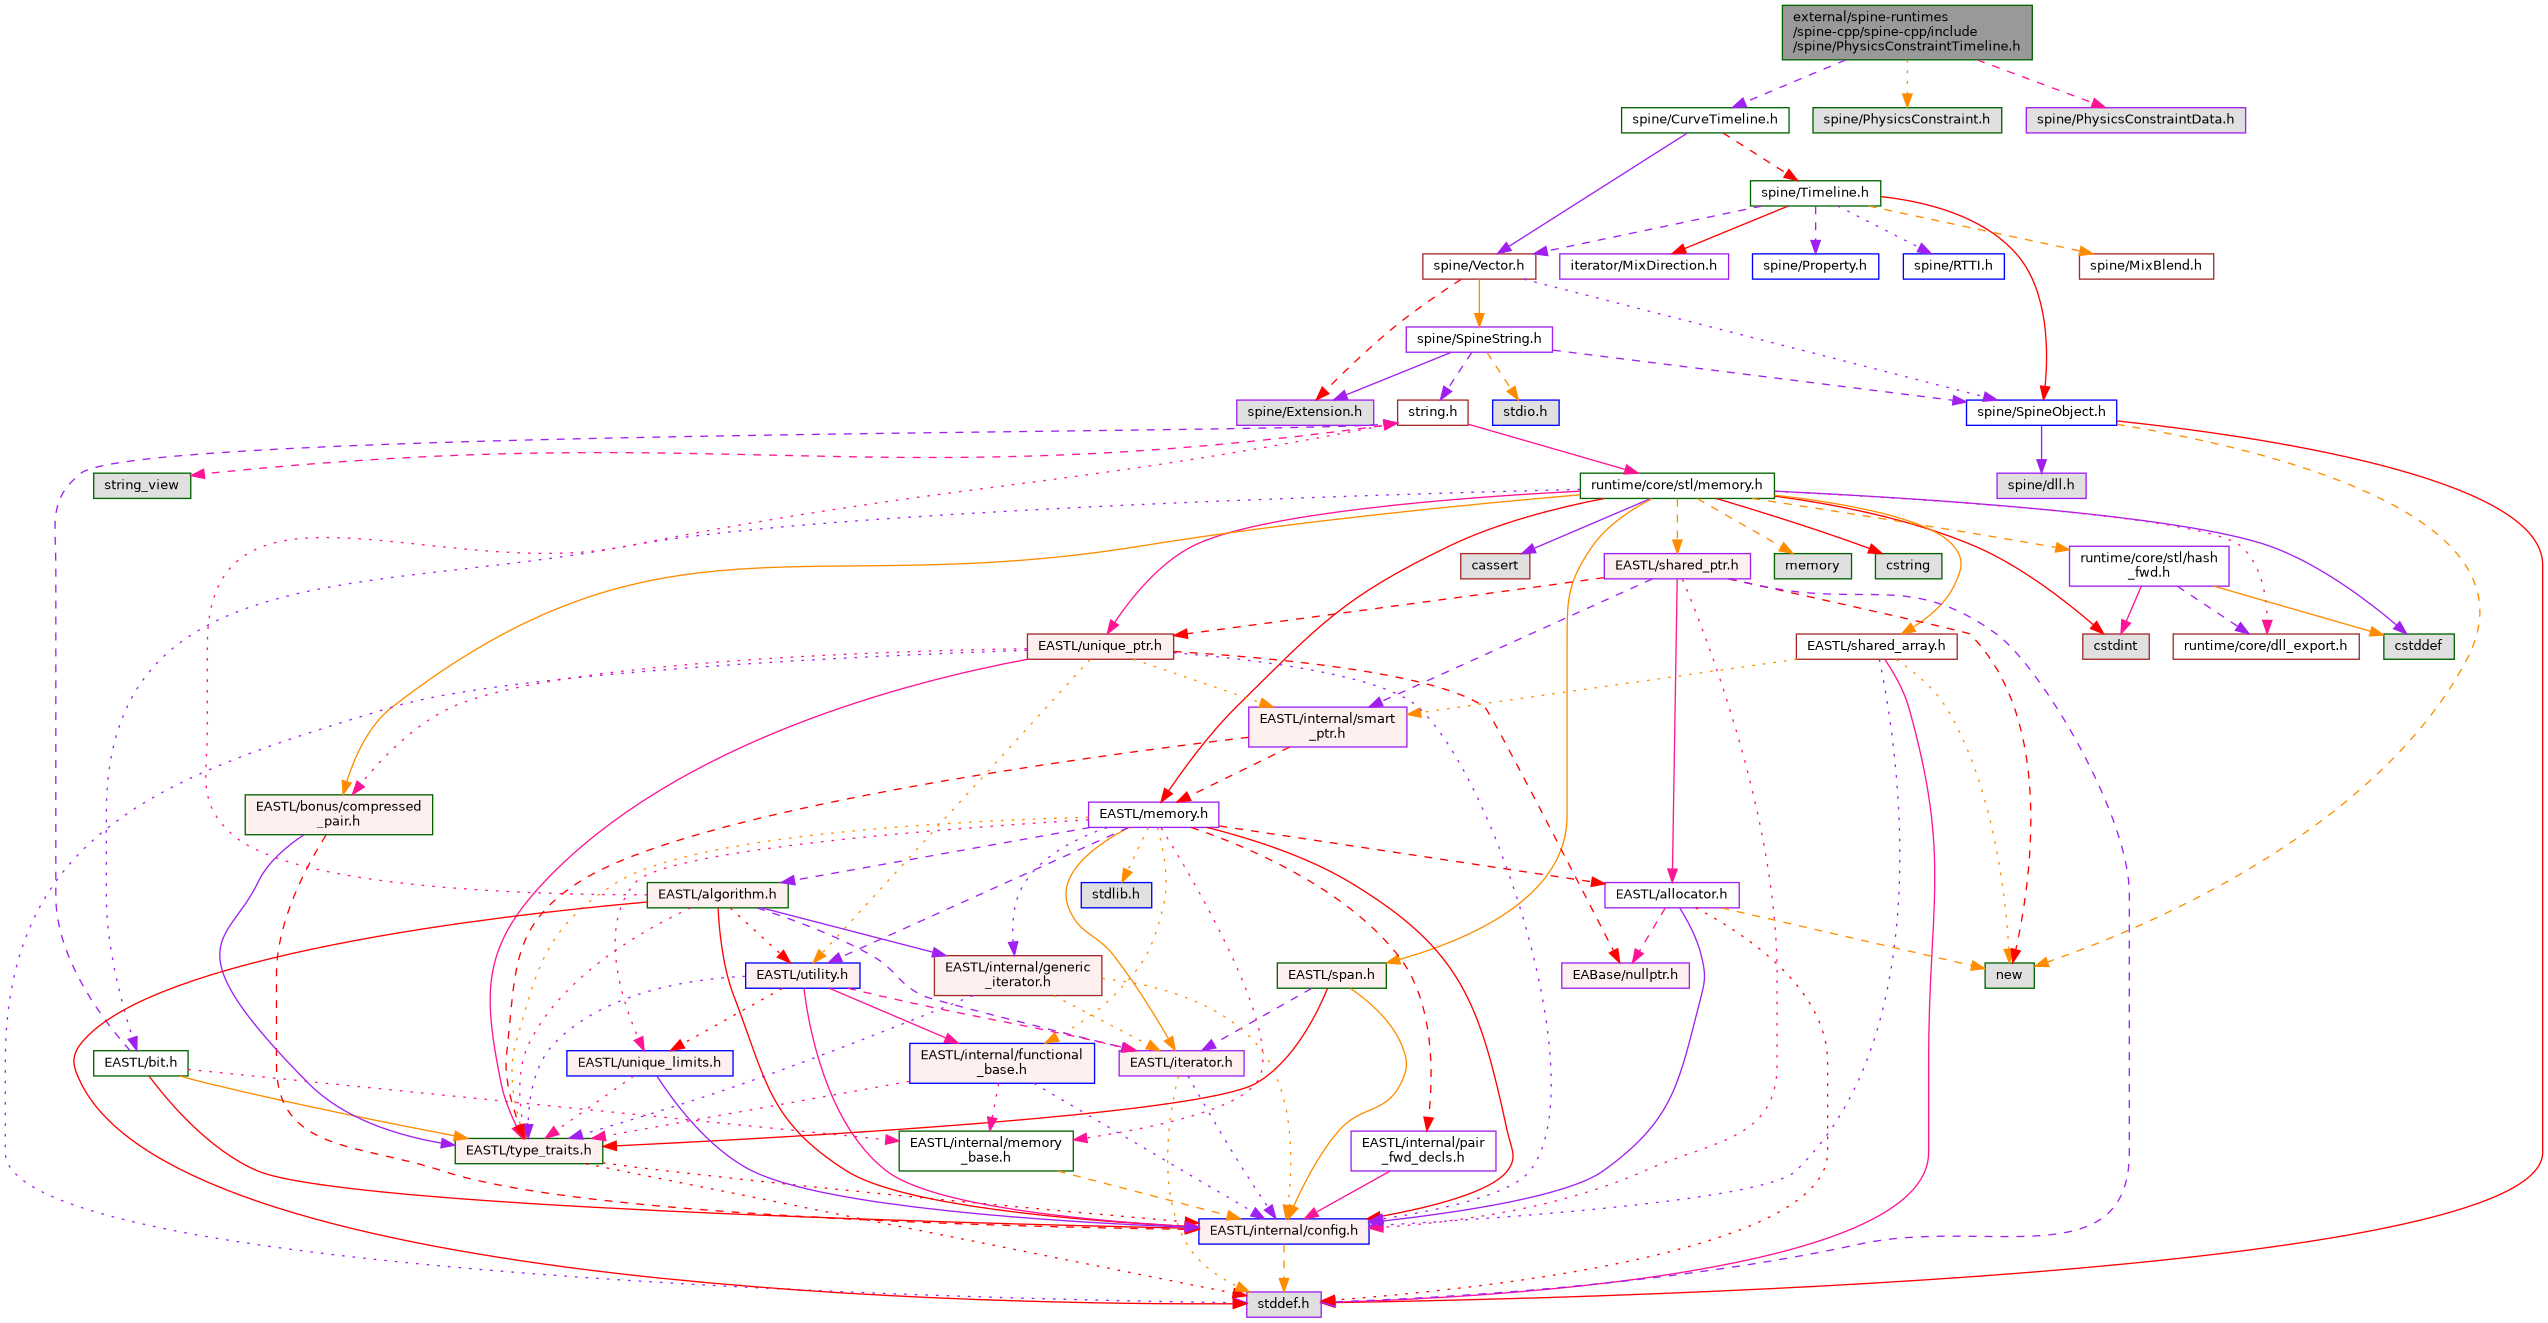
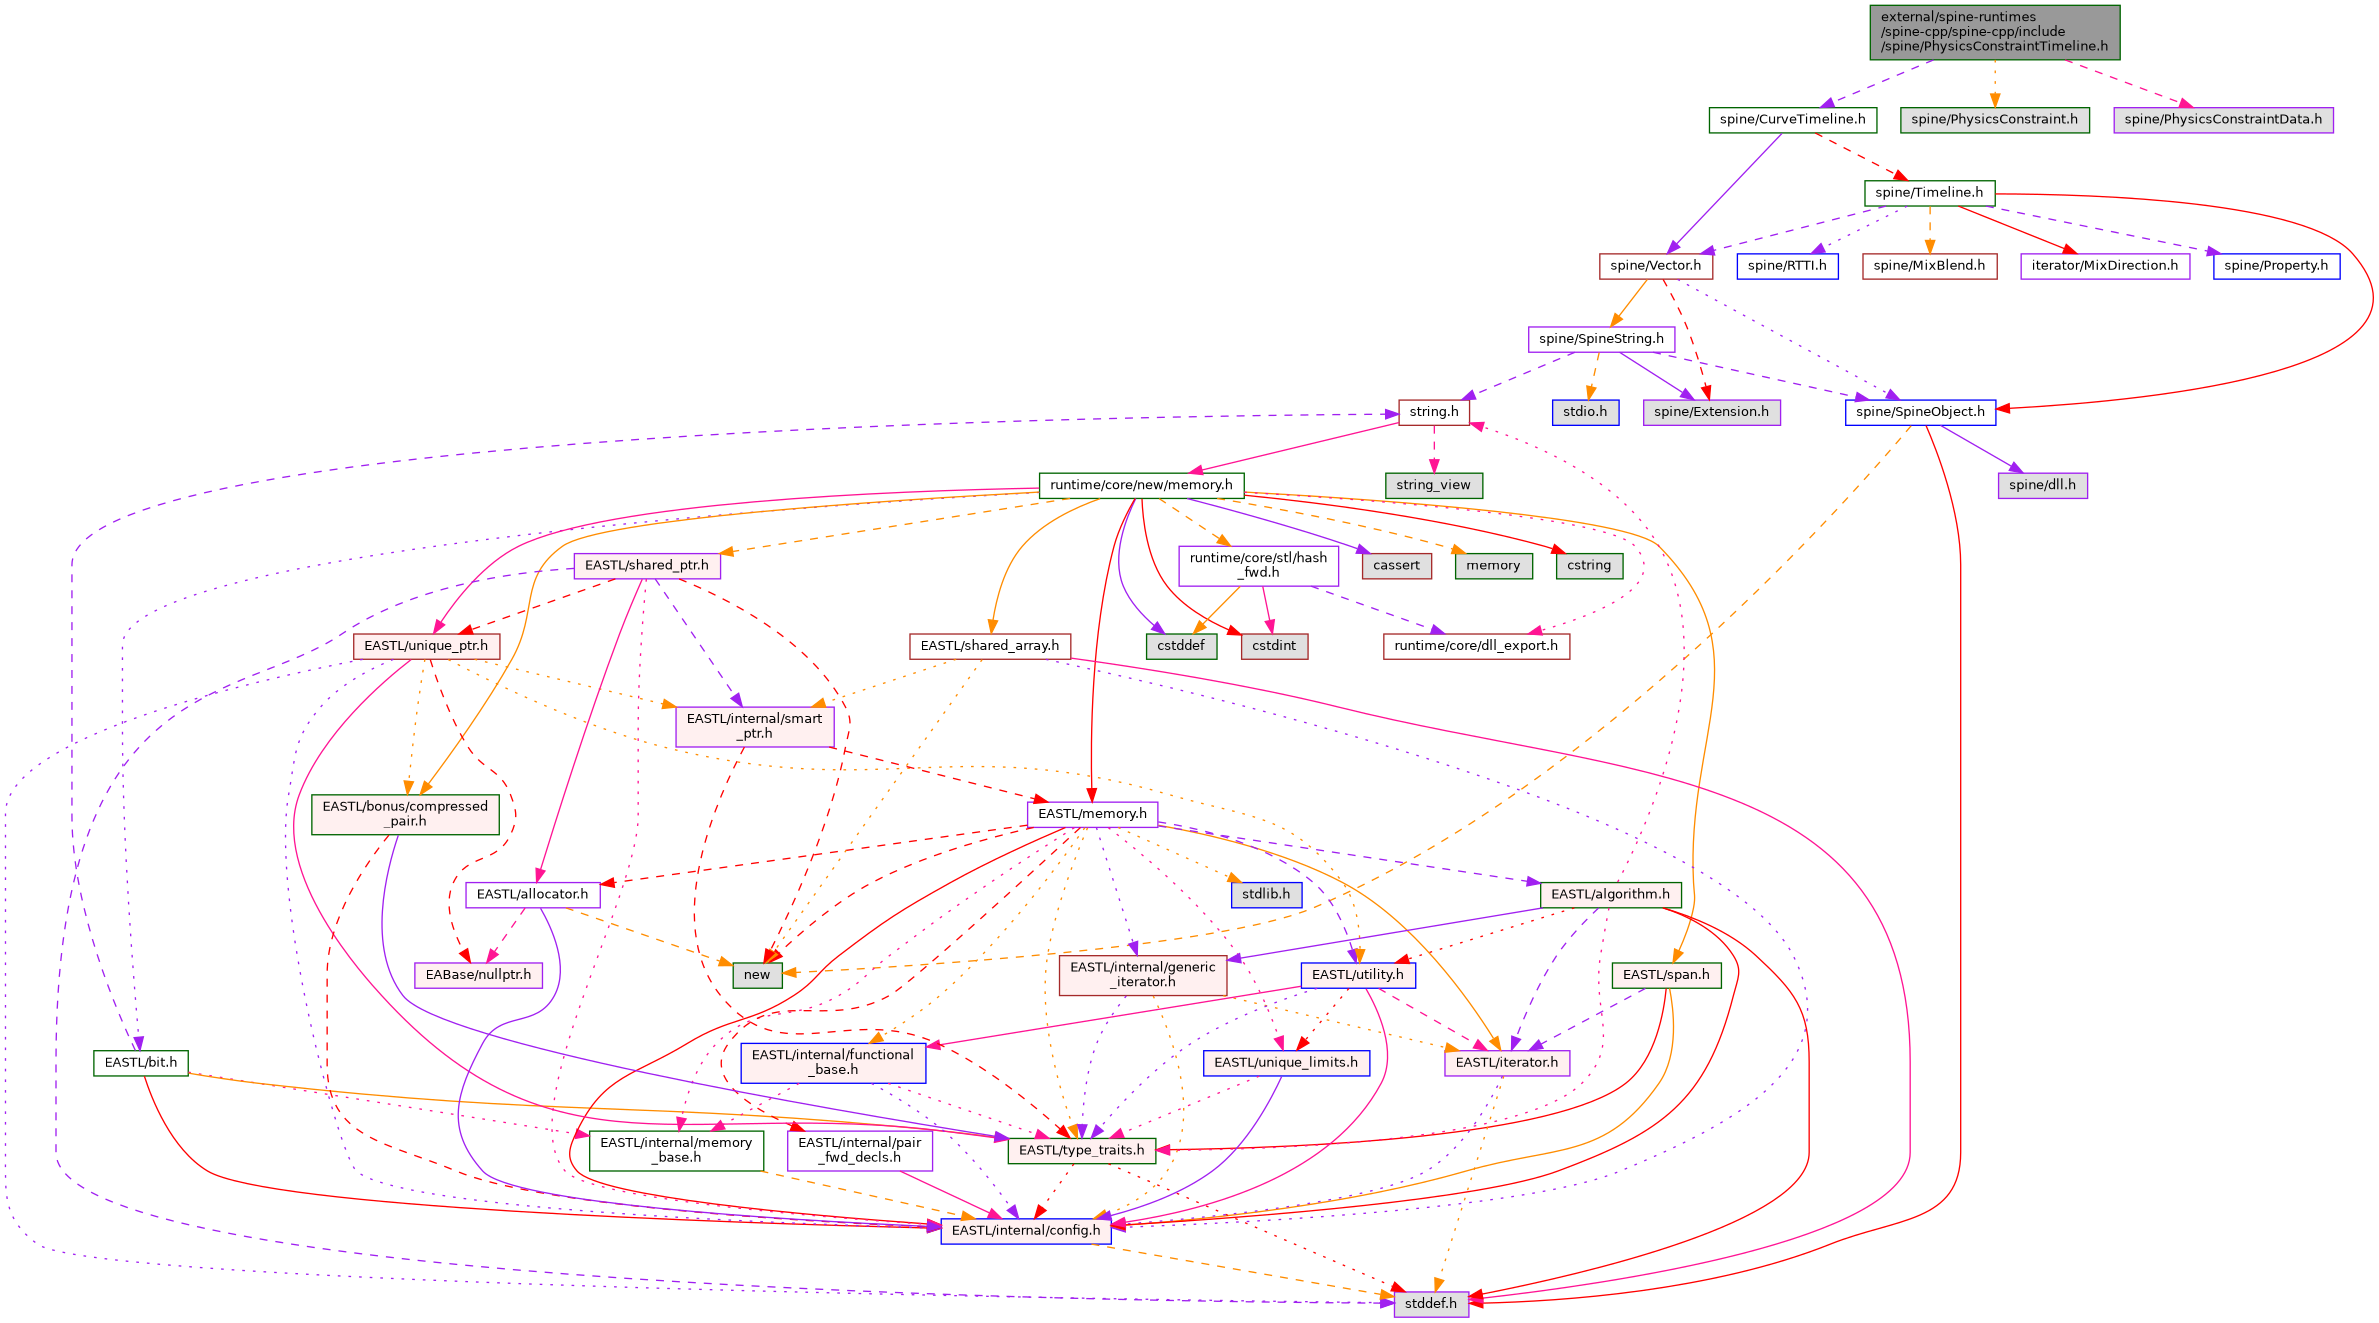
node "runtime/core/stl/memory.h": label "runtime/core/stl/memory.h" -> "runtime/core/new/memory.h"
edge "EASTL/unique_ptr.h" -> "EASTL/bonus/compressed _pair.h": color deeppink -> darkorange
edge "EASTL/memory.h" -> "new": added
edge "EASTL/allocator.h" -> "stddef.h": removed
